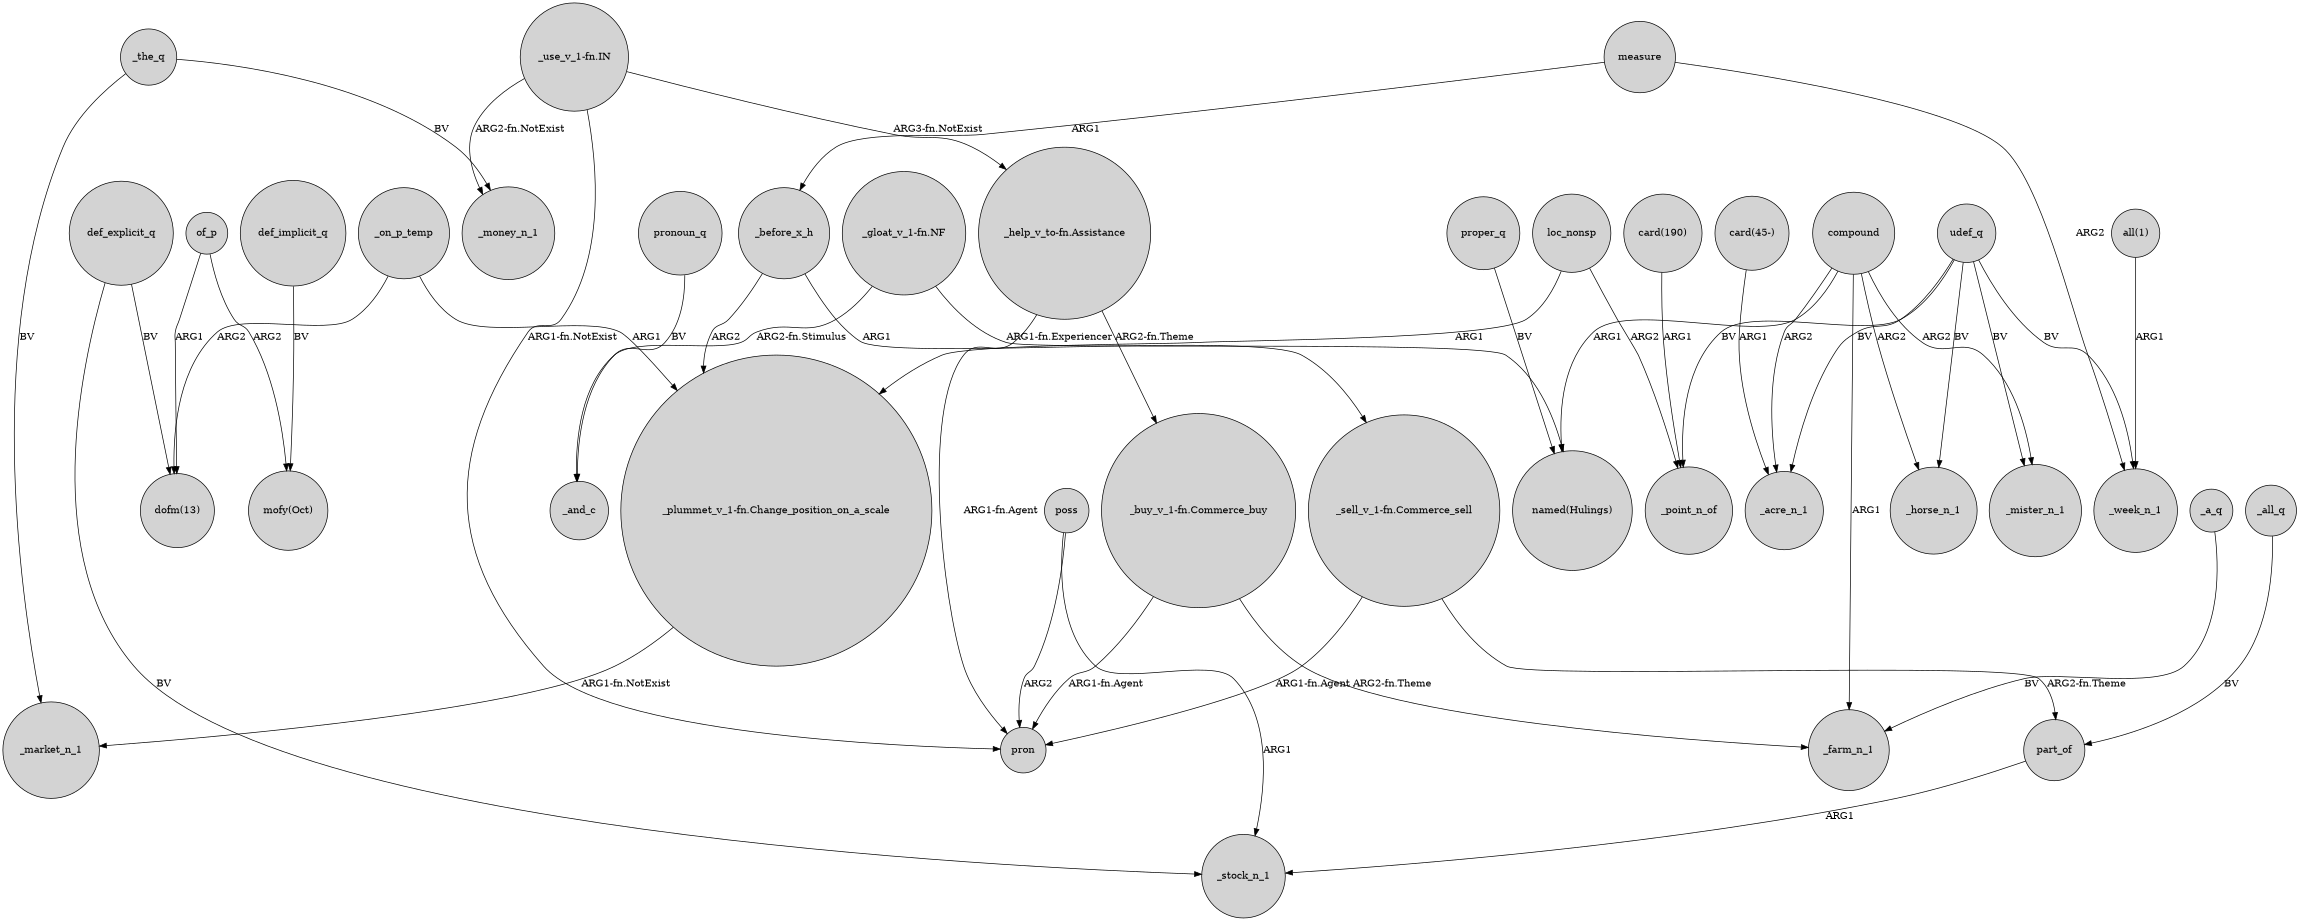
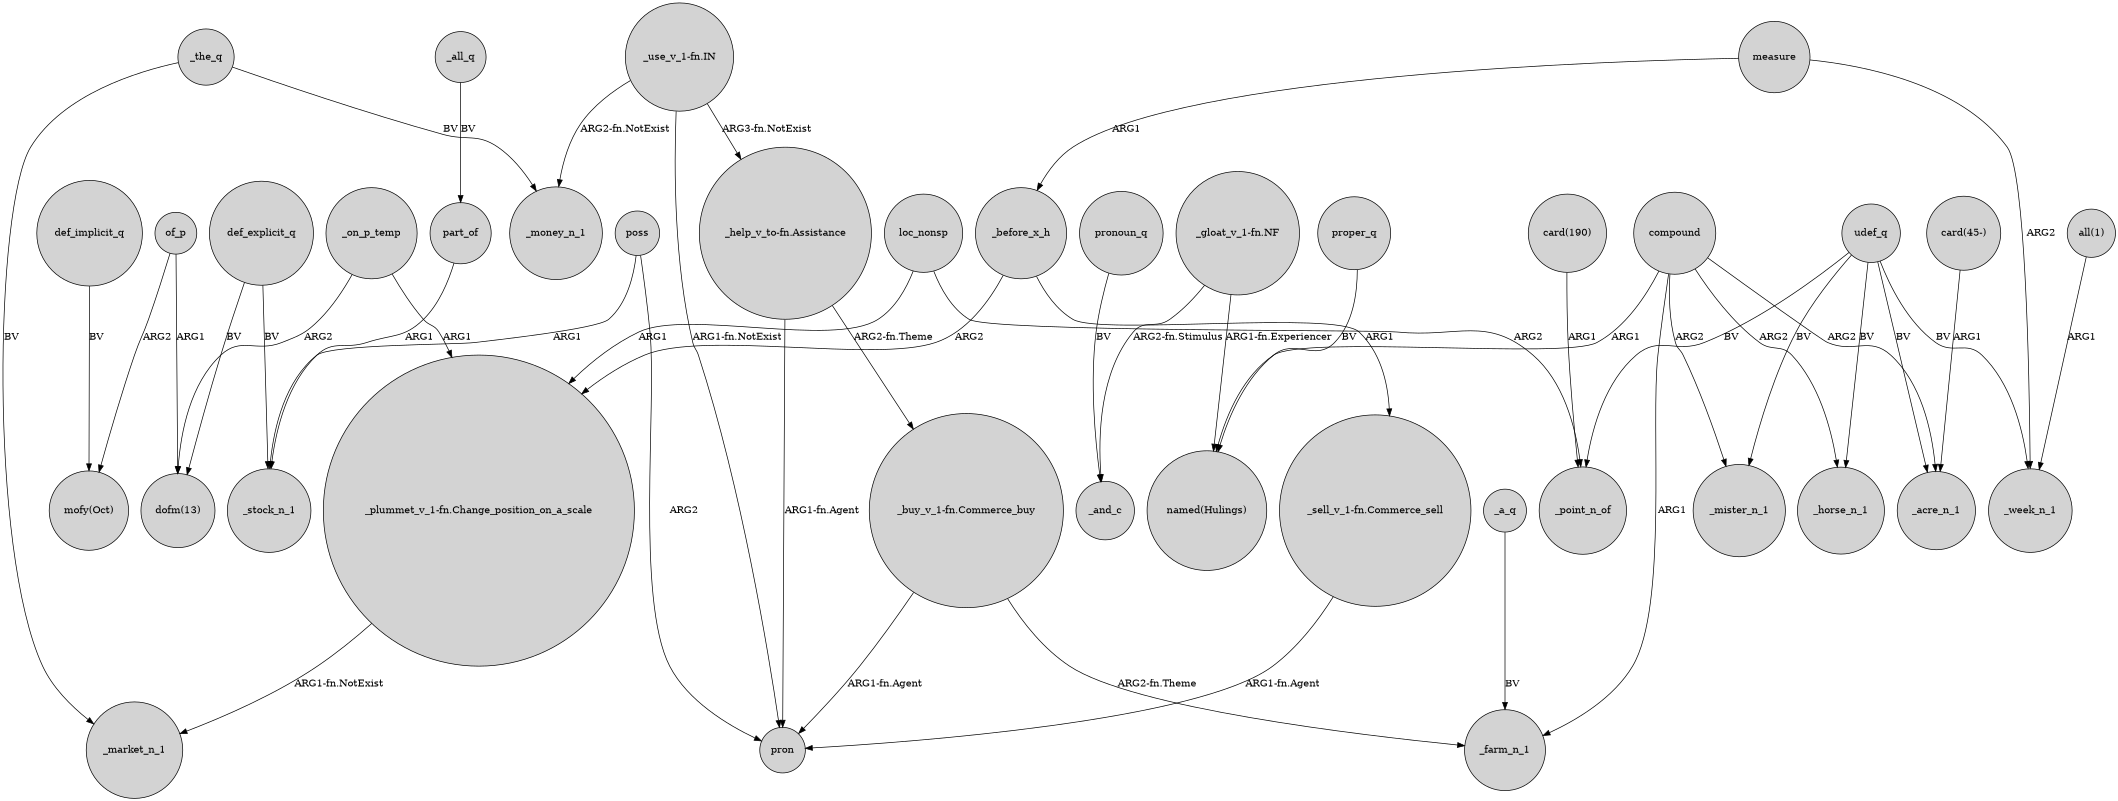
edge "_sell_v_1-fn.Commerce_sell" -> "part_of": removed, label "ARG2-fn.Theme"
